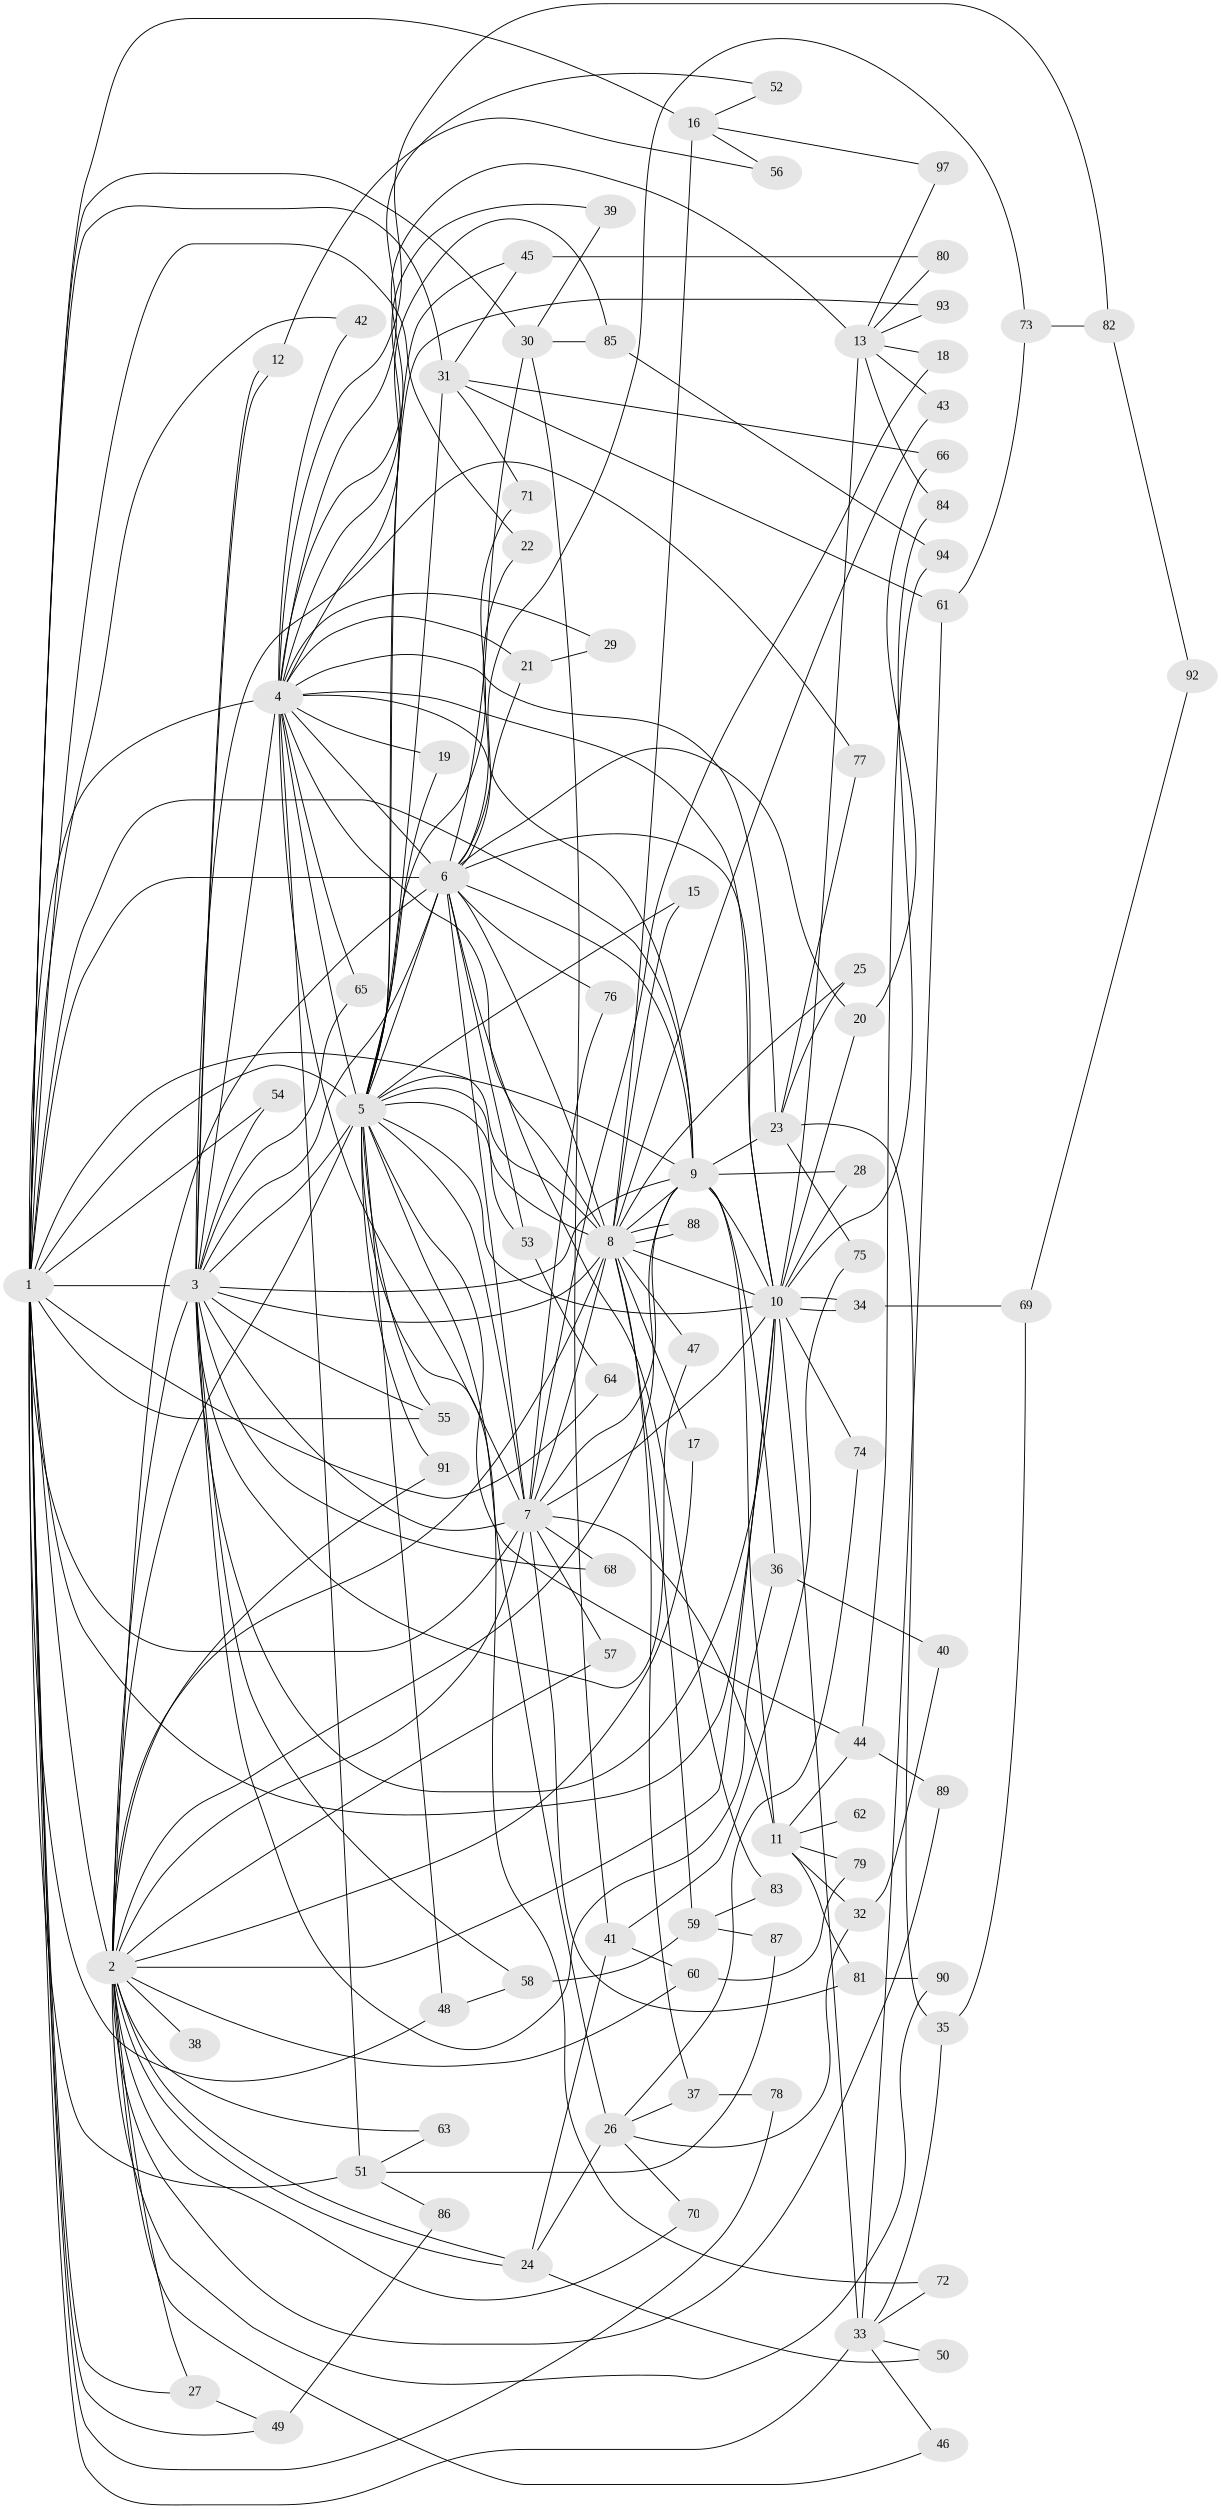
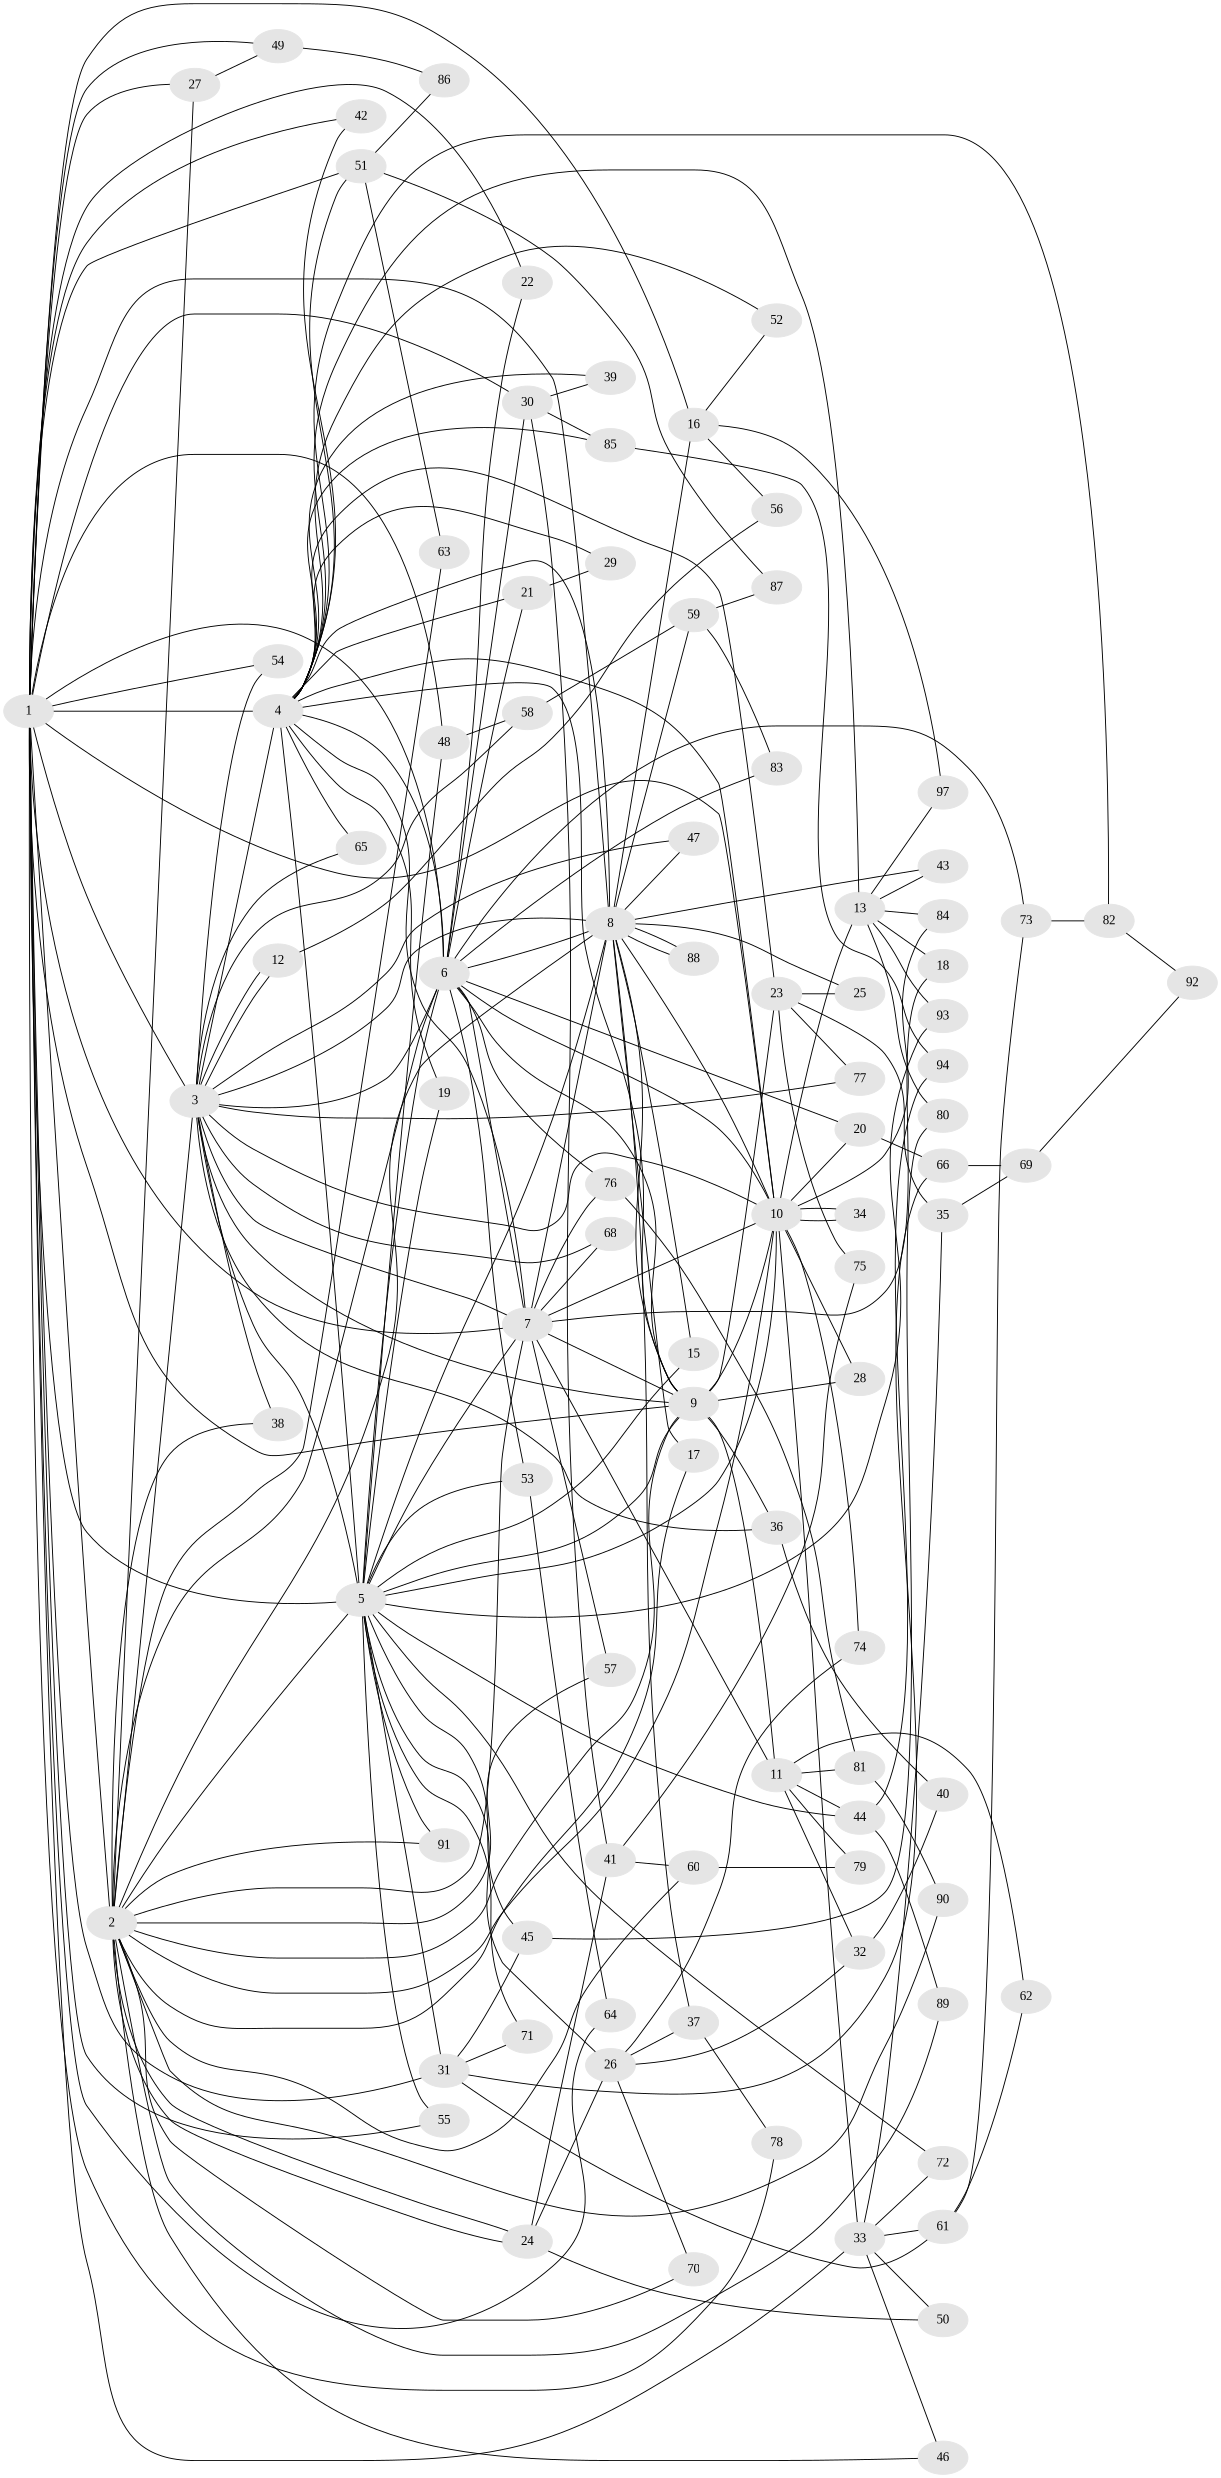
edge "34" -- "69": now "66" -- "69"
edge "3" -- "55": now "3" -- "38"
edge "7" -- "81": now "76" -- "81"
edge "62" -- "61": added
